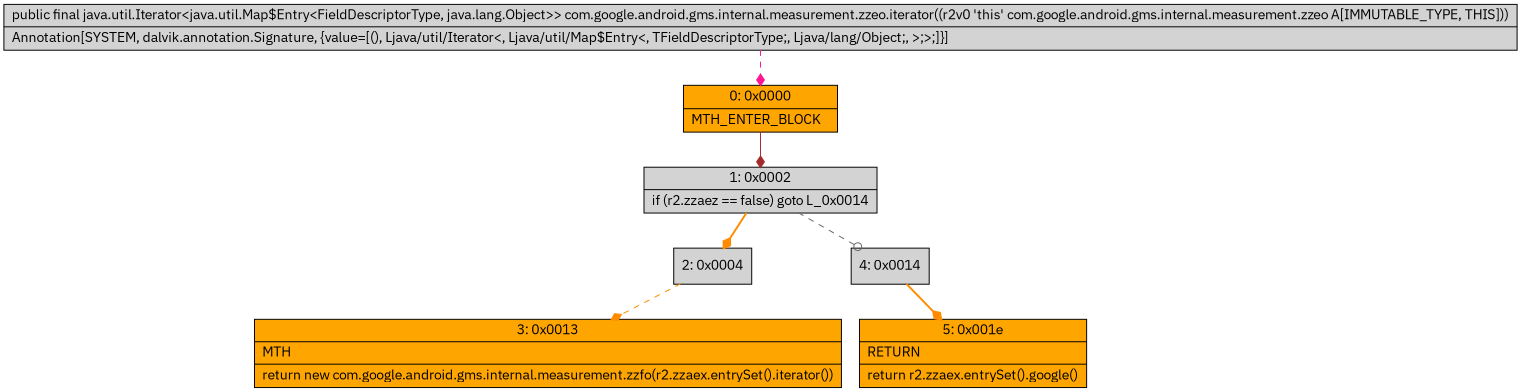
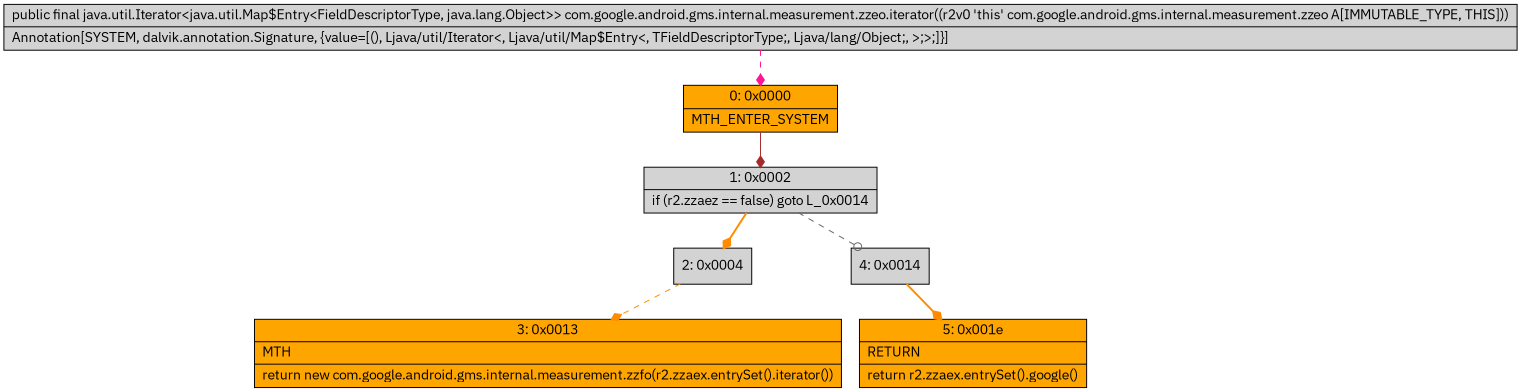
node "0: 0x0000": text "MTH_ENTER_BLOCK" -> "MTH_ENTER_SYSTEM"
